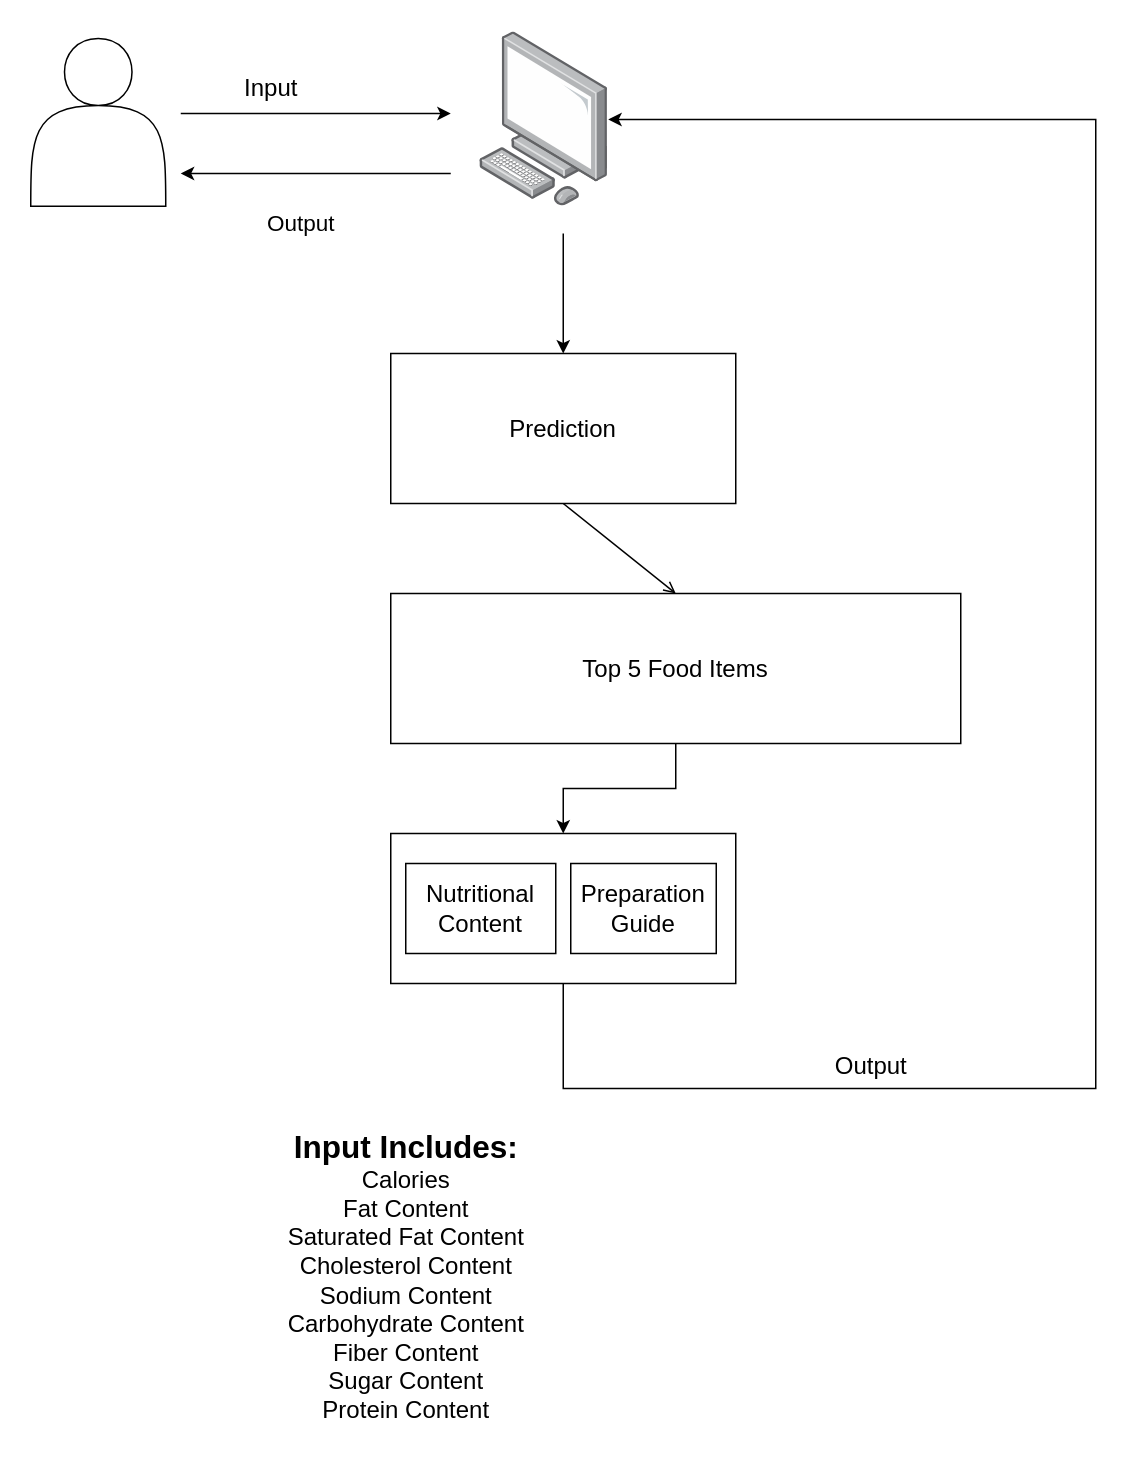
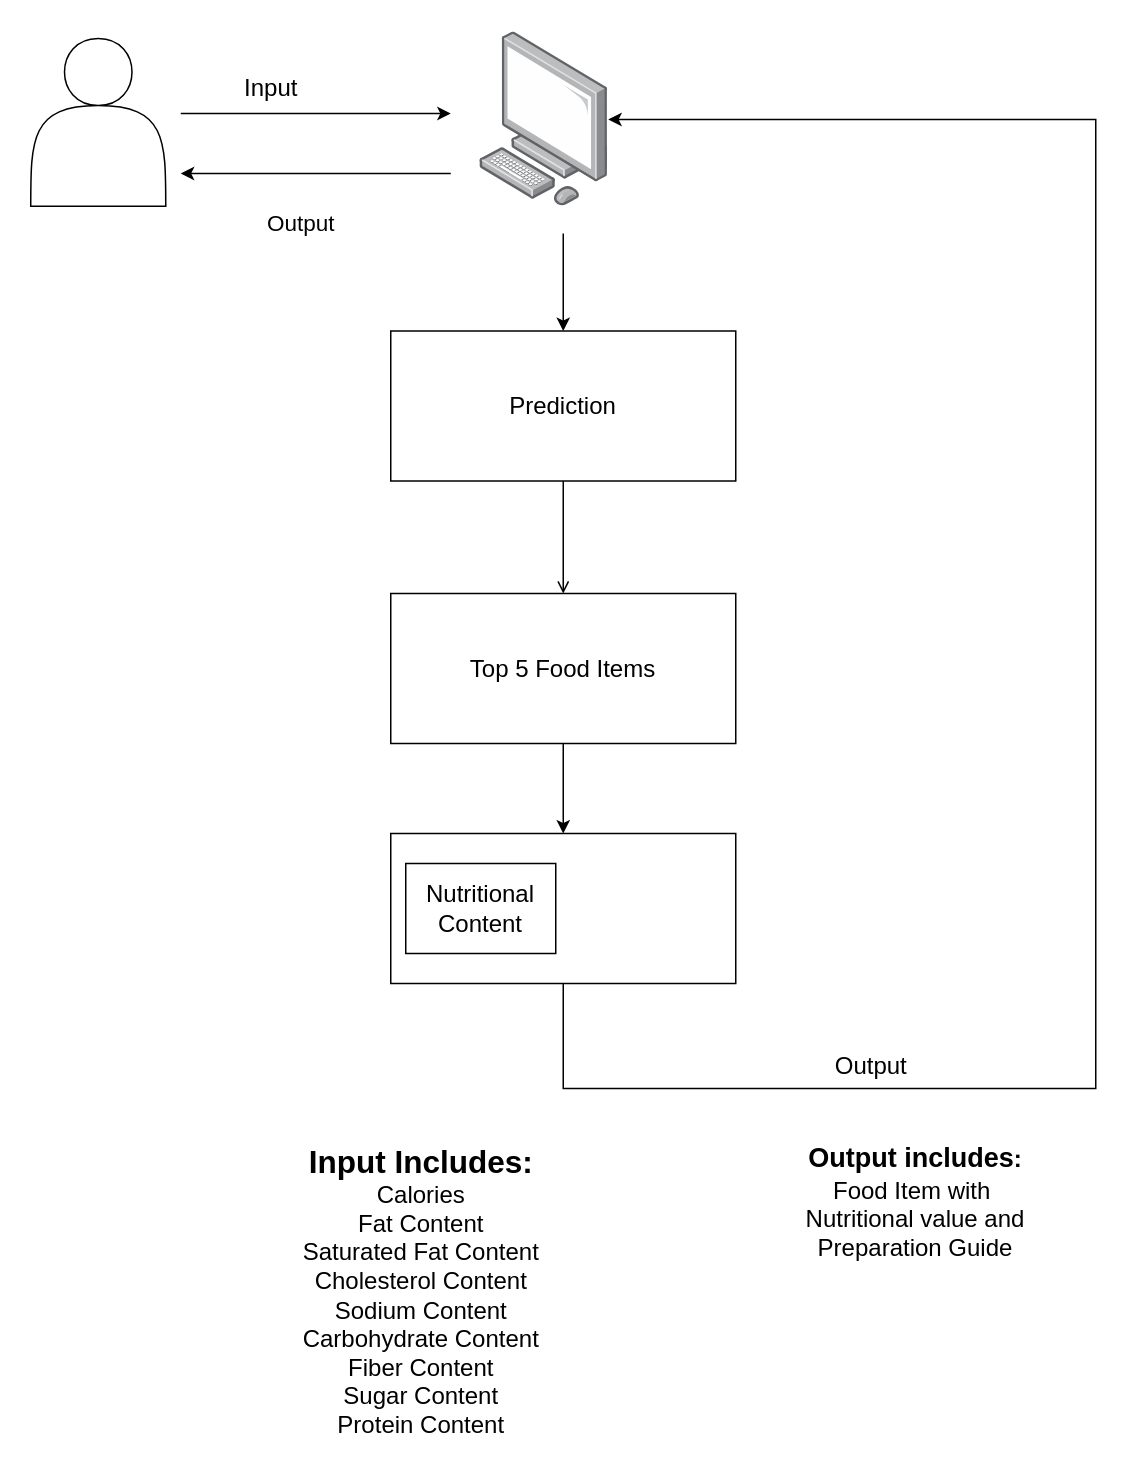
node "Prediction": moved (563, 428) -> (563, 406)
node "Top 5 Food Items": size 570x150 -> 345x150
node "Preparation Guide": removed
node "Output includes: Food Item with Nutritional value and Preparation Guide": added
node "Input Includes: Calories Fat Content Saturated Fat Content Cholesterol Content Sodium Content Carbohydrate Content Fiber Content Sugar Content Protein Content": moved (406, 1276) -> (421, 1291)
